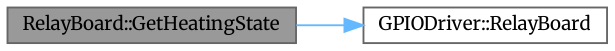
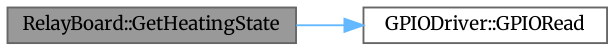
node "GPIODriver::RelayBoard": label "GPIODriver::RelayBoard" -> "GPIODriver::GPIORead"
